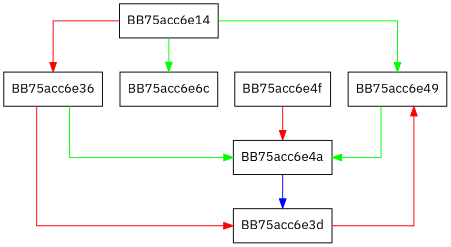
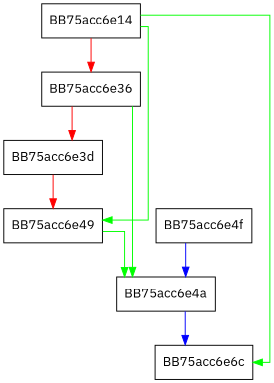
edge "BB75acc6e4f" -> "BB75acc6e4a": color red -> blue
edge "BB75acc6e4a" -> "BB75acc6e3d": now "BB75acc6e4a" -> "BB75acc6e6c"
